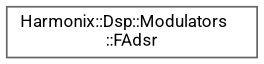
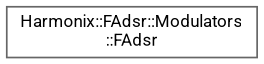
node "Harmonix::Dsp::Modulators ::FAdsr": label "Harmonix::Dsp::Modulators ::FAdsr" -> "Harmonix::FAdsr::Modulators ::FAdsr"
